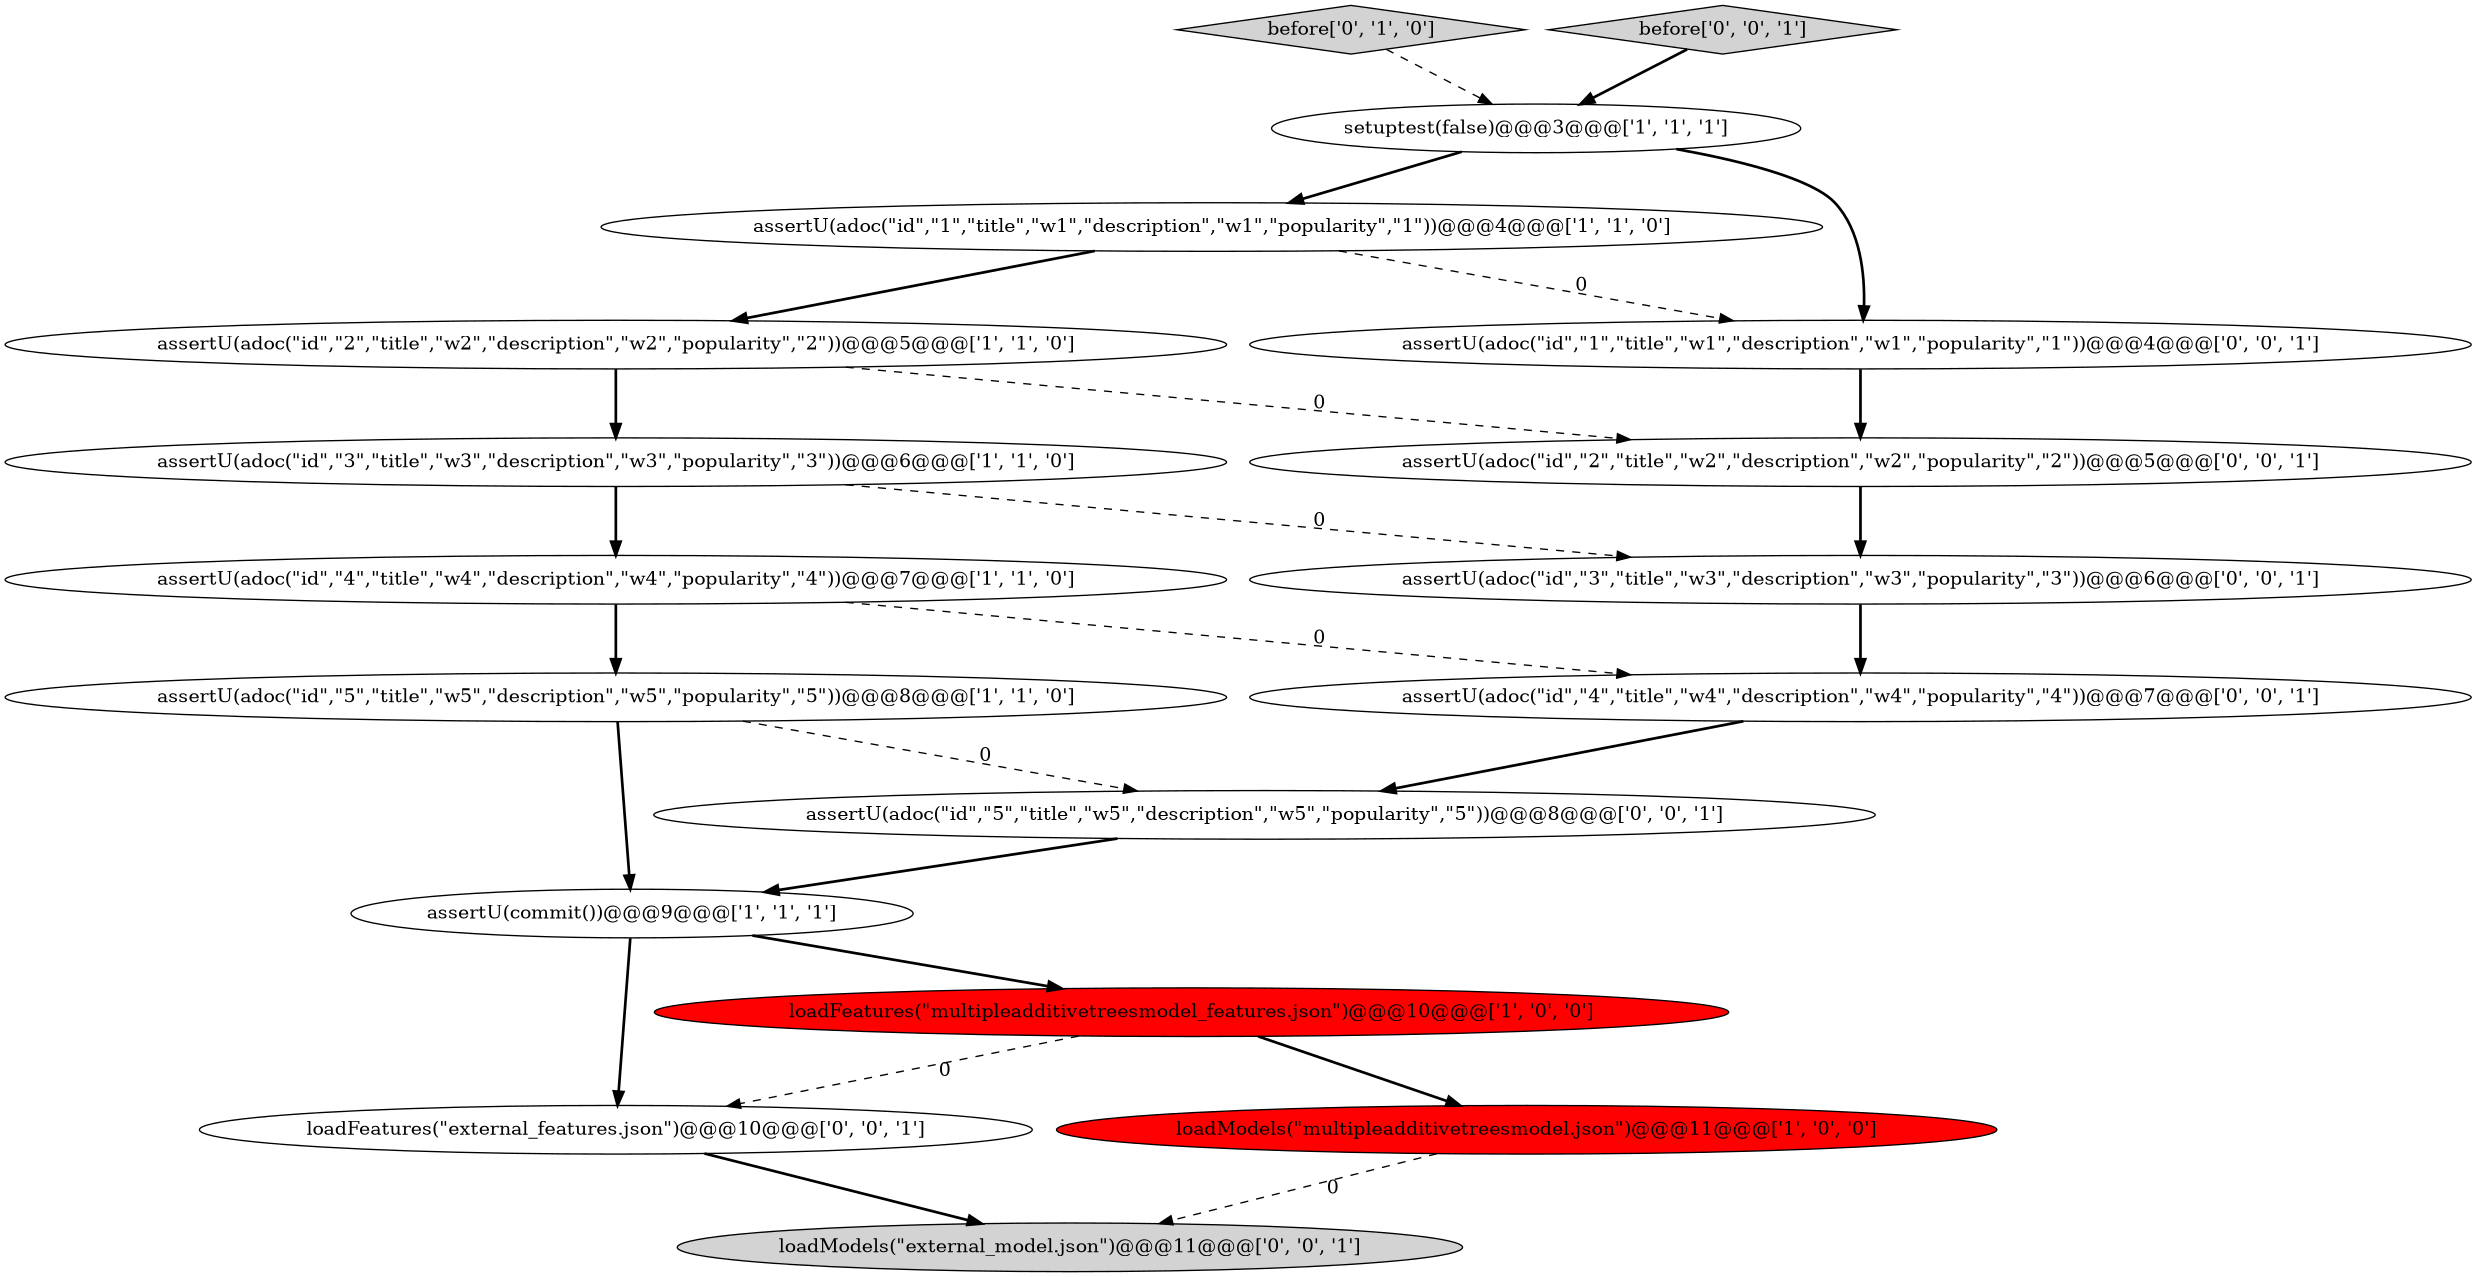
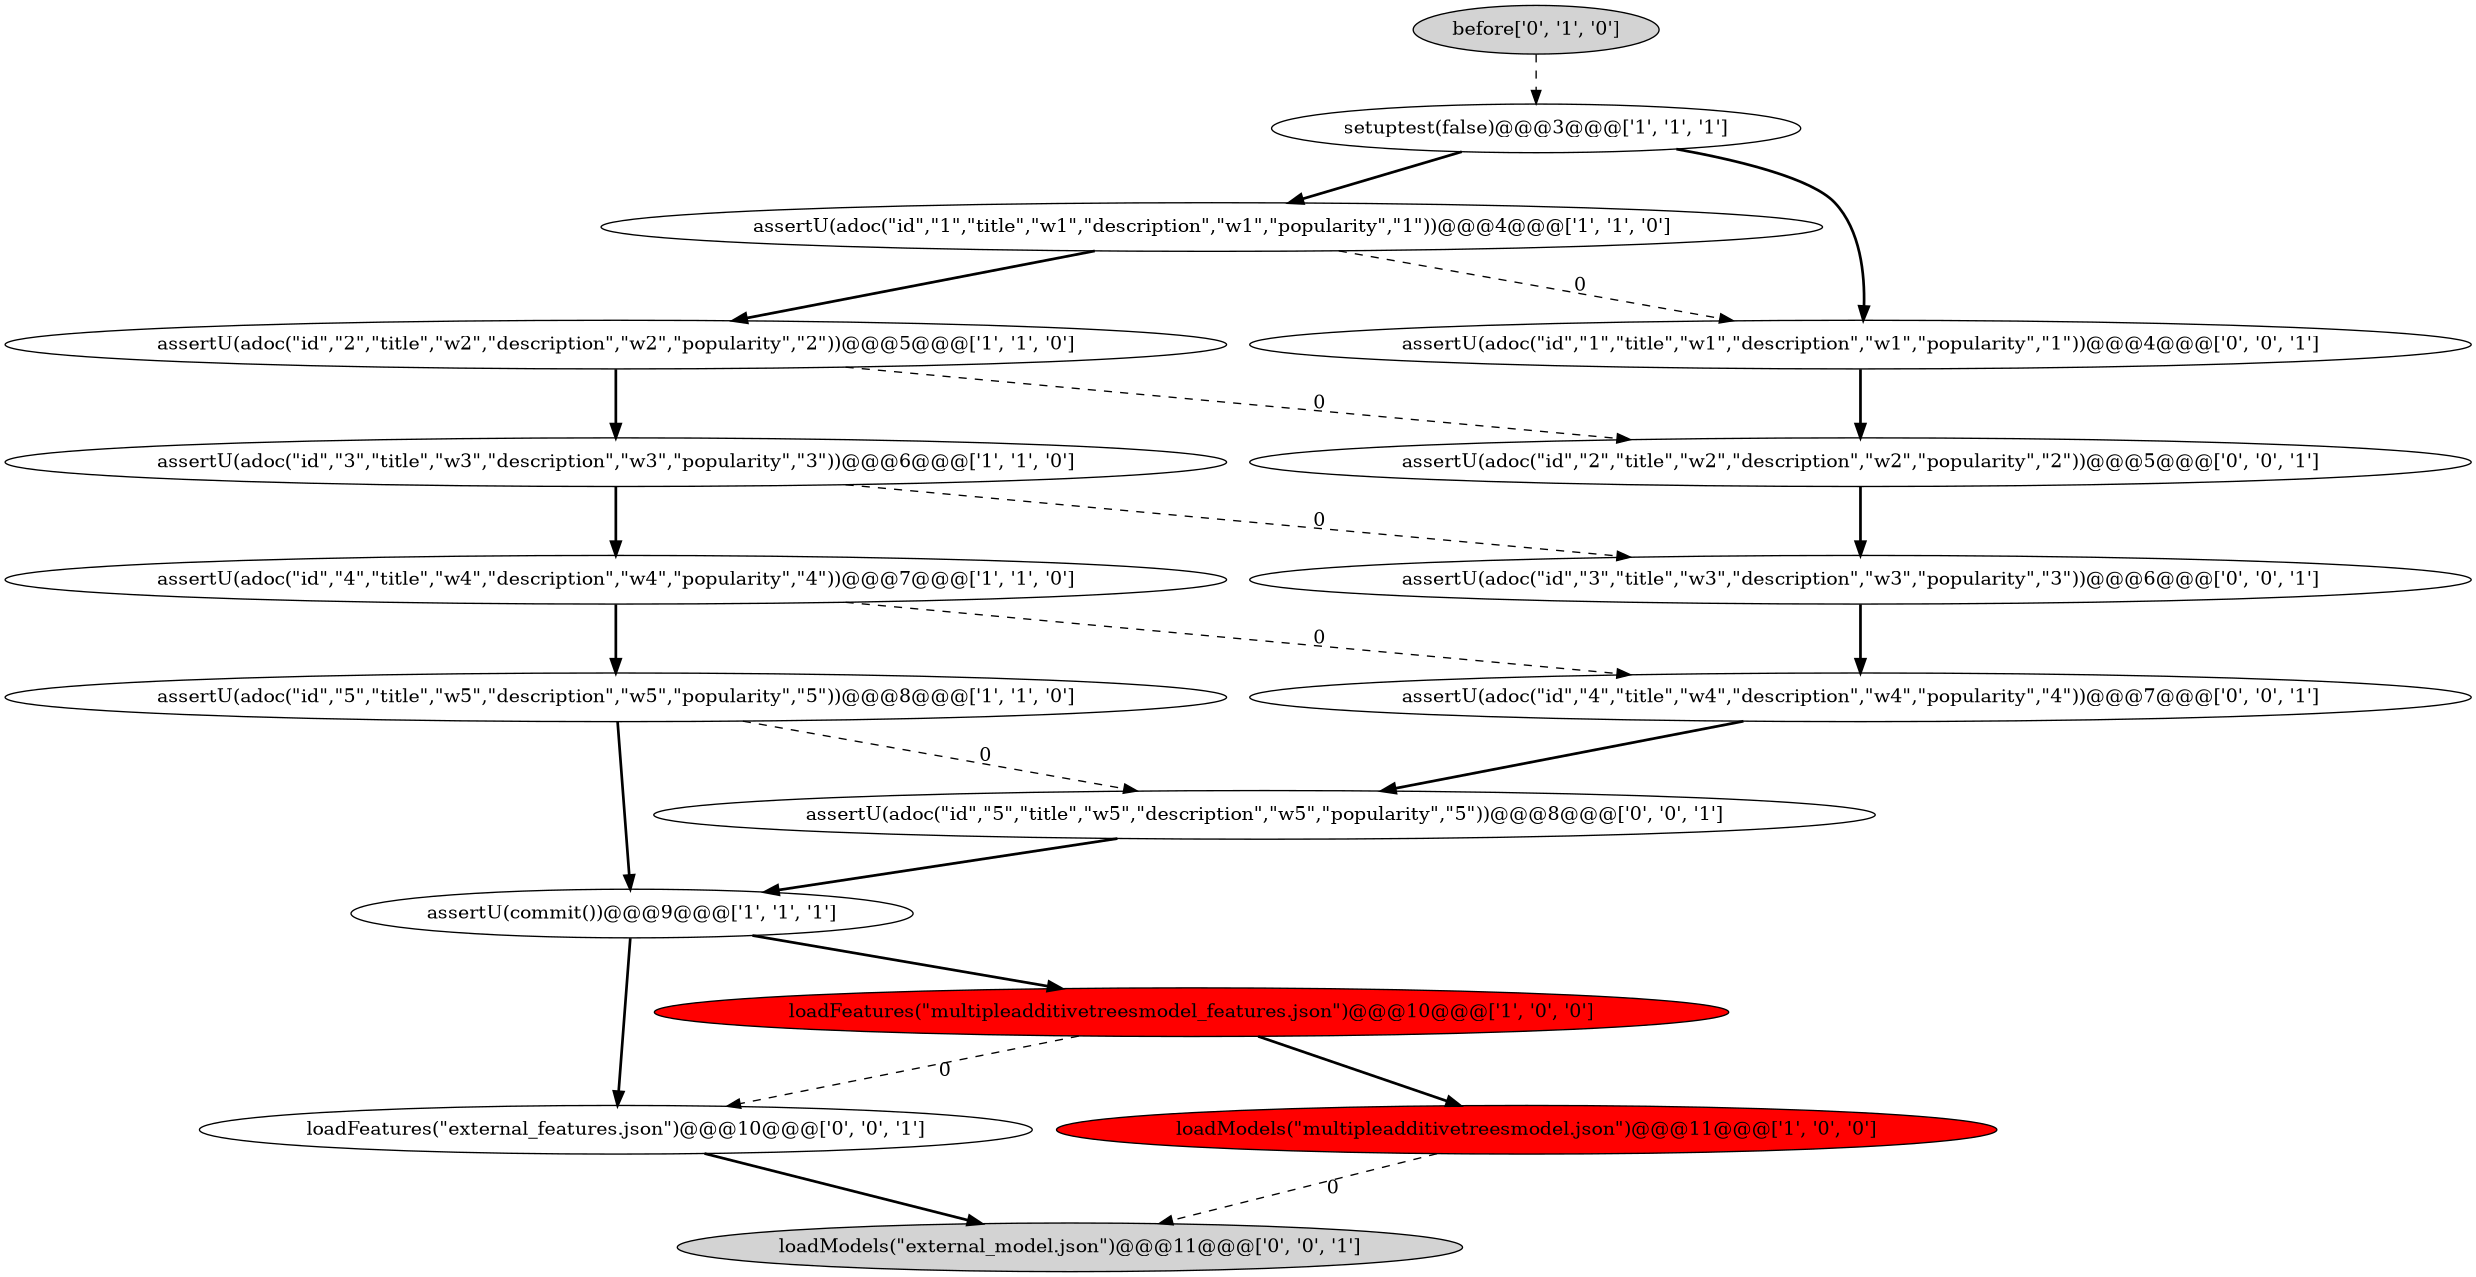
node "before['0', '1', '0']": shape diamond -> ellipse
node "before['0', '0', '1']": removed
